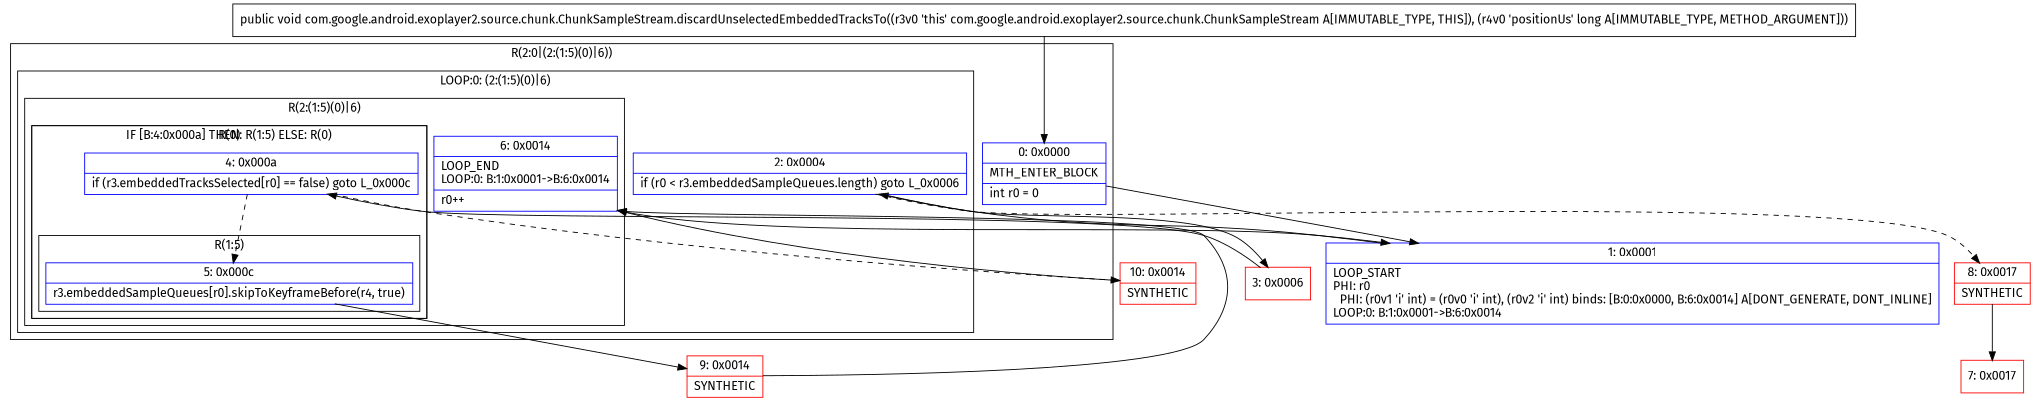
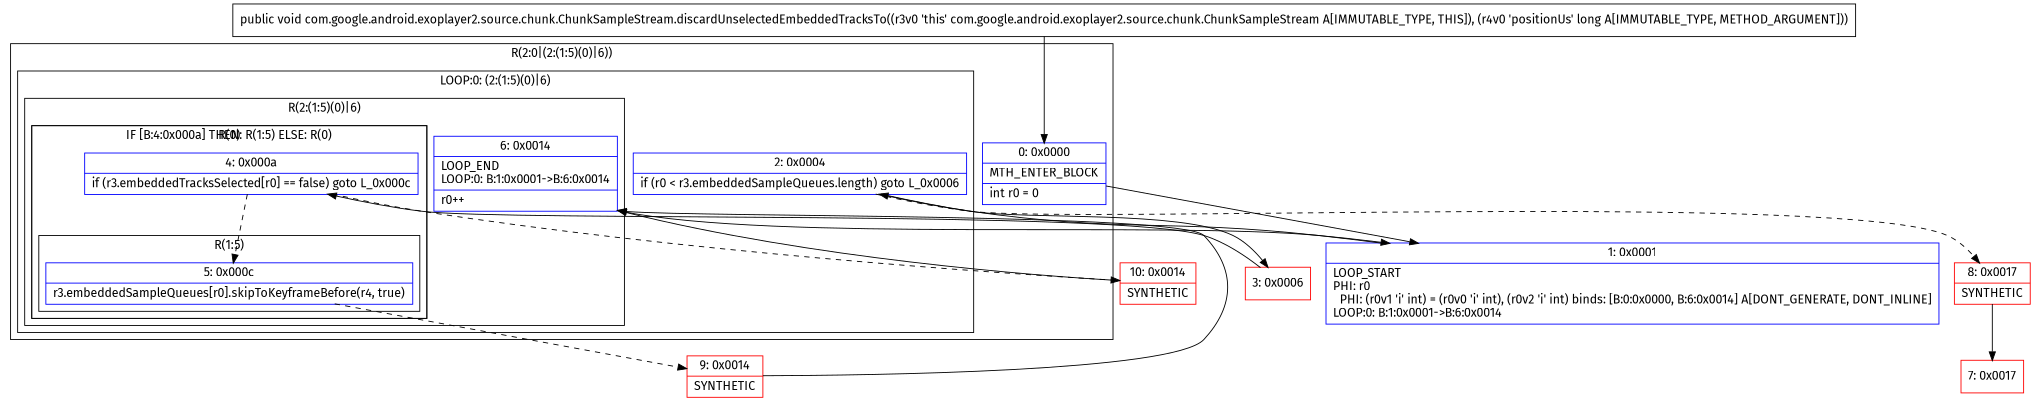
edge "5: 0x000c" -> "9: 0x0014": style solid -> dashed
